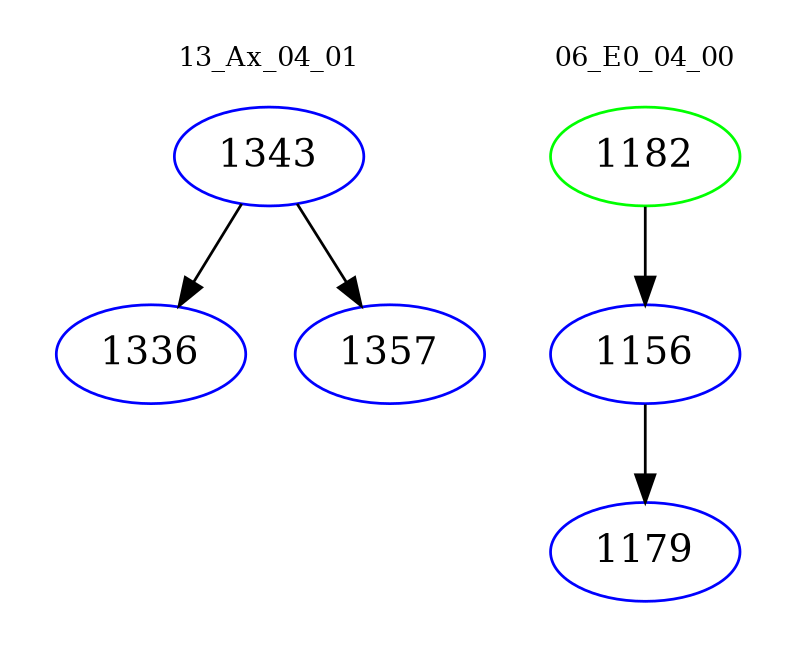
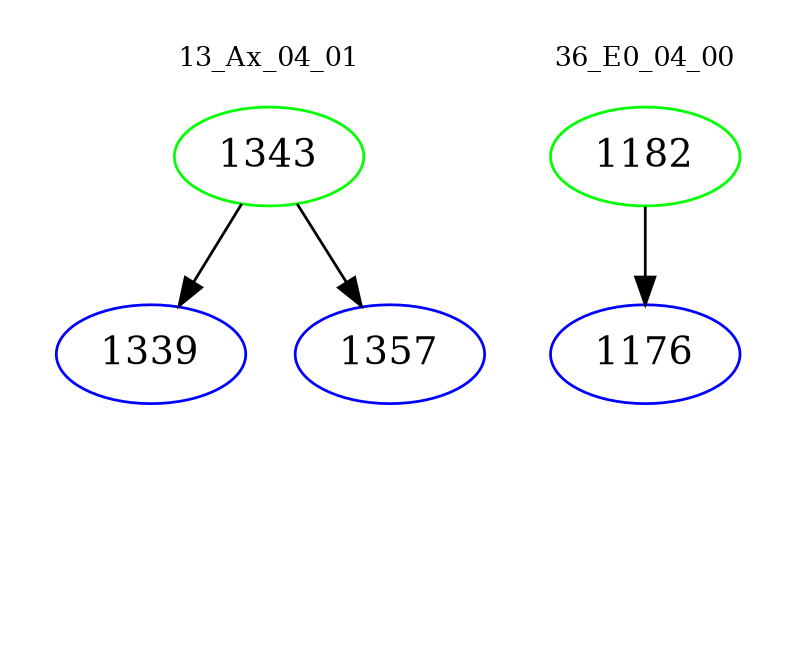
cluster "06_E0_04_00": label "06_E0_04_00" -> "36_E0_04_00"
node "1343": color blue -> green
node "1336": label "1336" -> "1339"
node "1156": label "1156" -> "1176"
node "1179": removed
